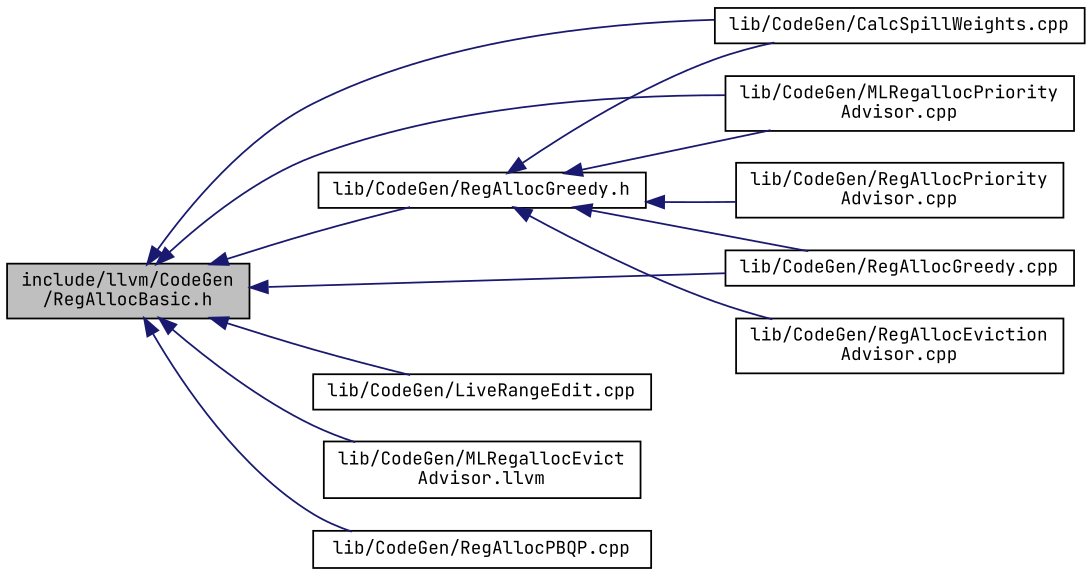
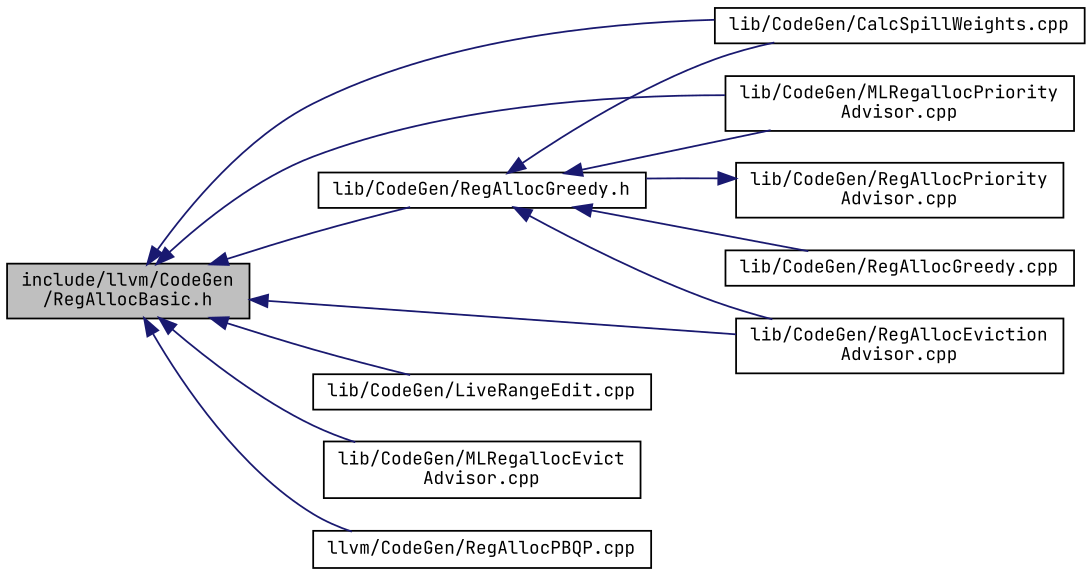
edge "lib/CodeGen/RegAllocPriority Advisor.cpp" -> "lib/CodeGen/RegAllocGreedy.h": reversed
edge "lib/CodeGen/RegAllocGreedy.cpp" -> "include/llvm/CodeGen /RegAllocBasic.h": now "lib/CodeGen/RegAllocEviction Advisor.cpp" -> "include/llvm/CodeGen /RegAllocBasic.h"
node "lib/CodeGen/MLRegallocEvict Advisor.llvm": label "lib/CodeGen/MLRegallocEvict Advisor.llvm" -> "lib/CodeGen/MLRegallocEvict Advisor.cpp"
node "lib/CodeGen/RegAllocPBQP.cpp": label "lib/CodeGen/RegAllocPBQP.cpp" -> "llvm/CodeGen/RegAllocPBQP.cpp"
